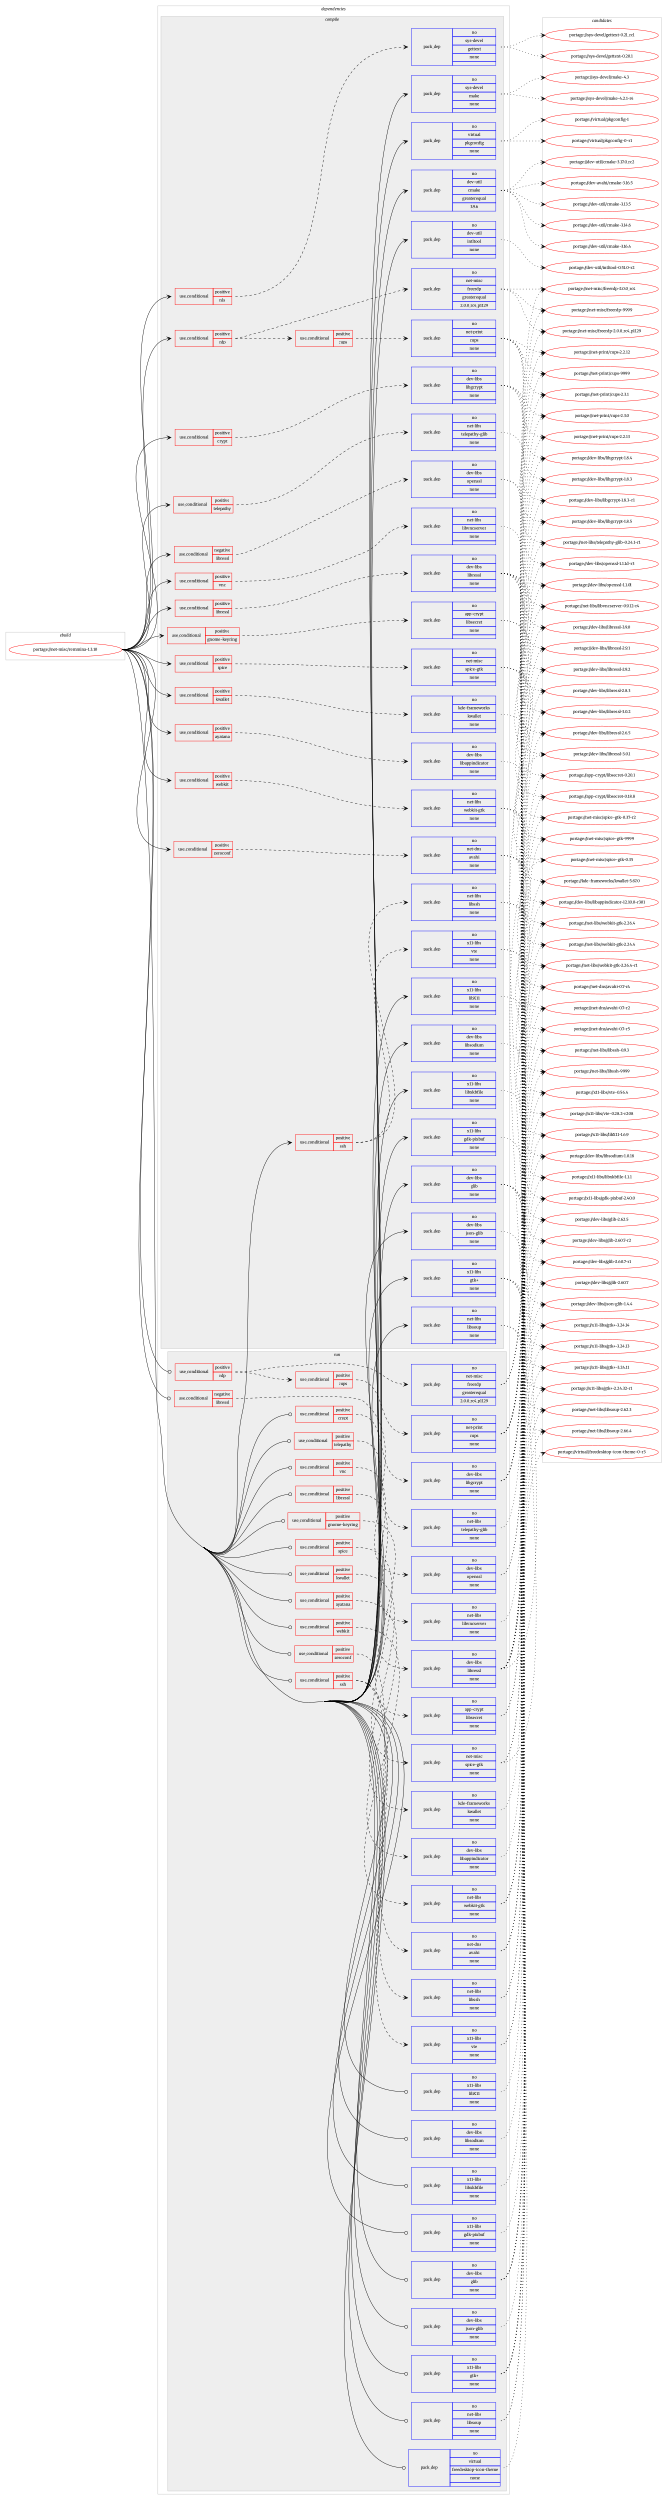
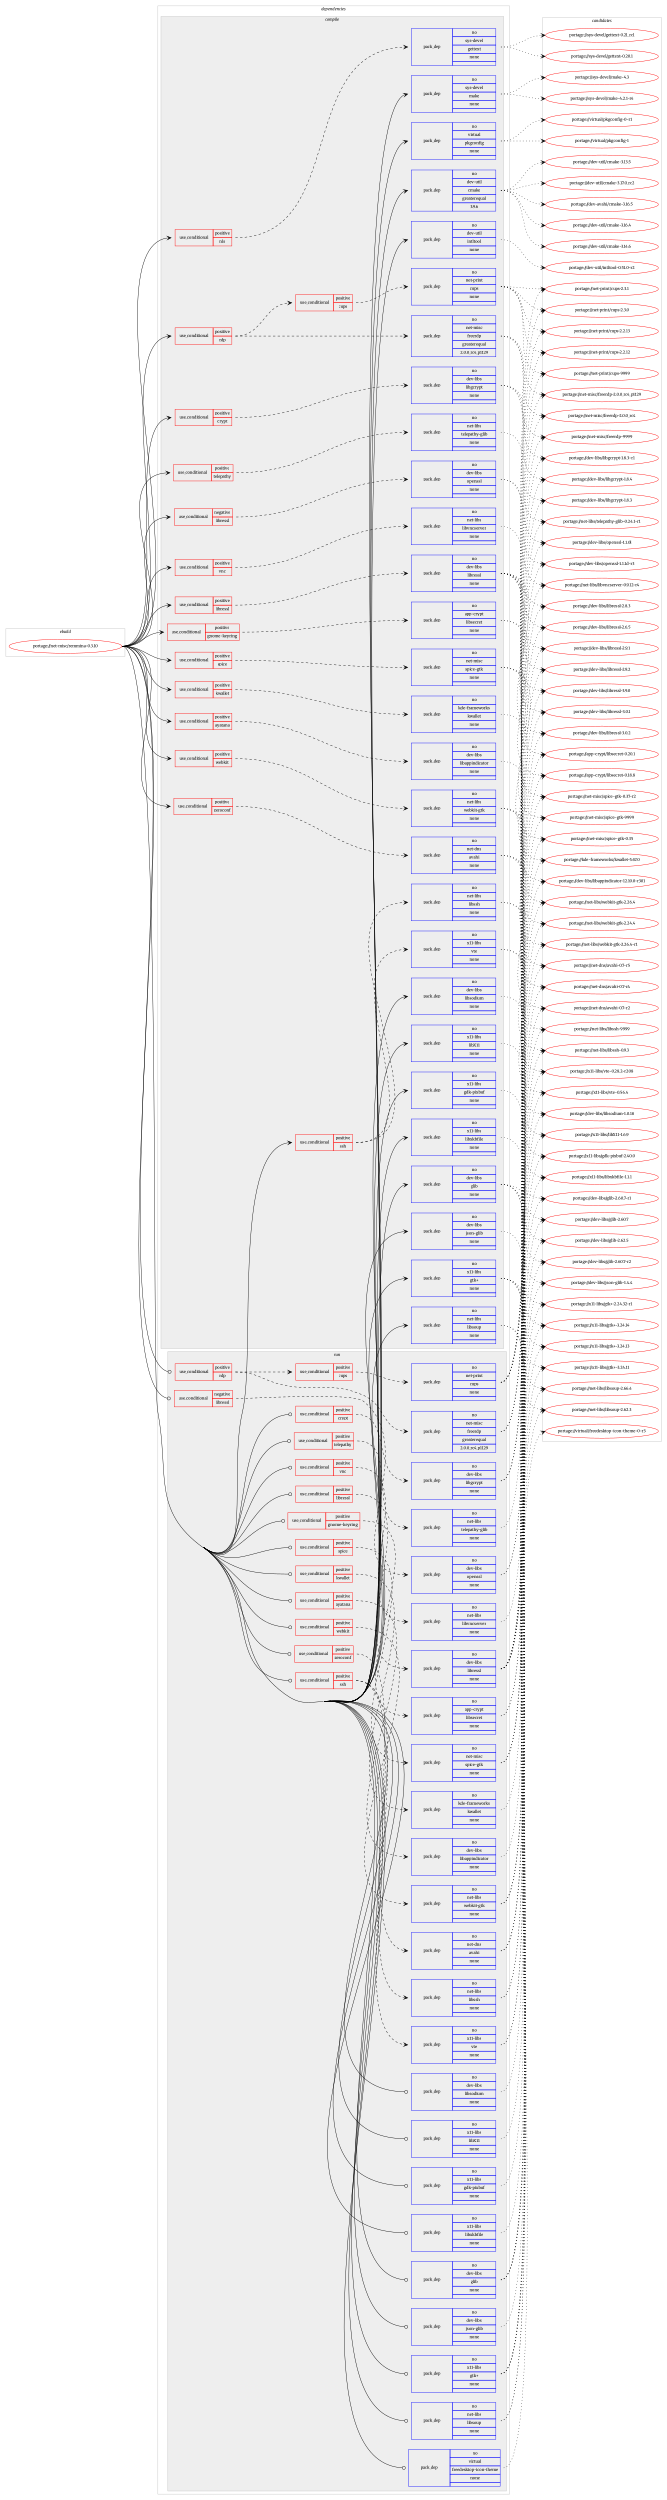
node "portage://dev-libs/libgcrypt-1.8.5": removed
node "portage://net-misc/remmina-1.3.10": label "portage://net-misc/remmina-1.3.10" -> "portage://net-misc/remmina-0.3.10"
